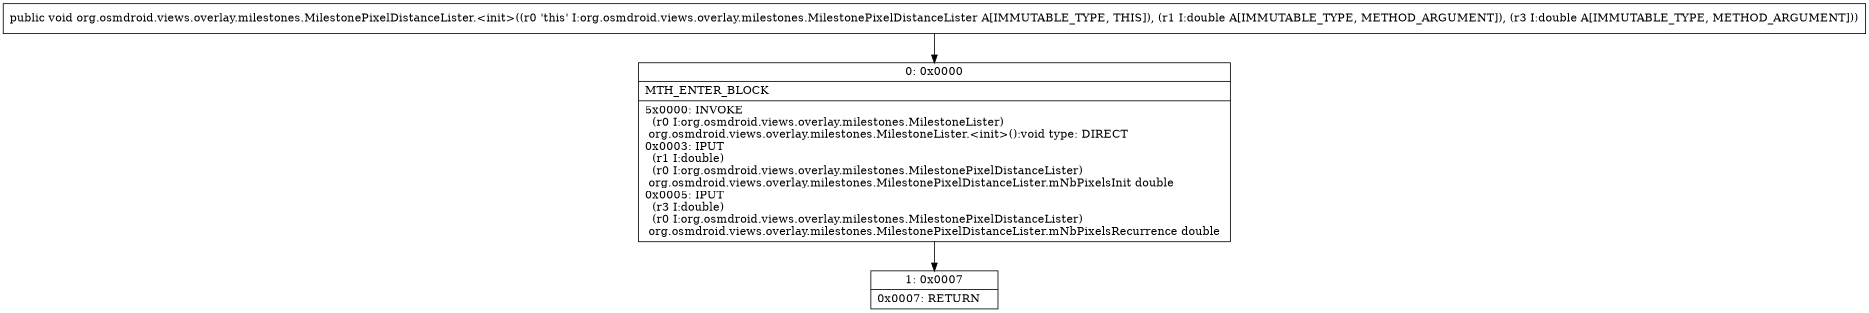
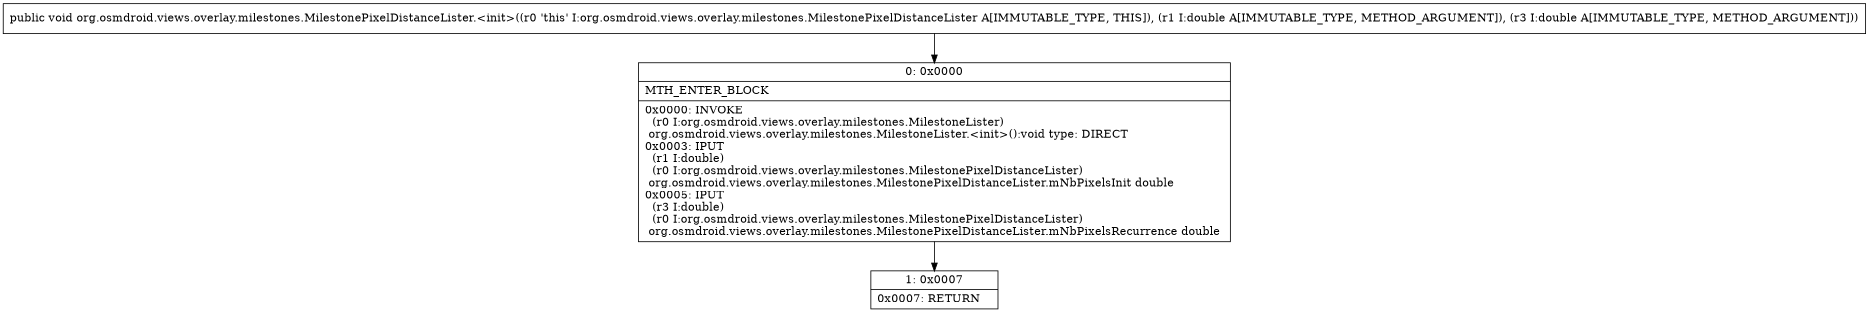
node "0: 0x0000": text "5x0000: INVOKE" -> "0x0000: INVOKE"
